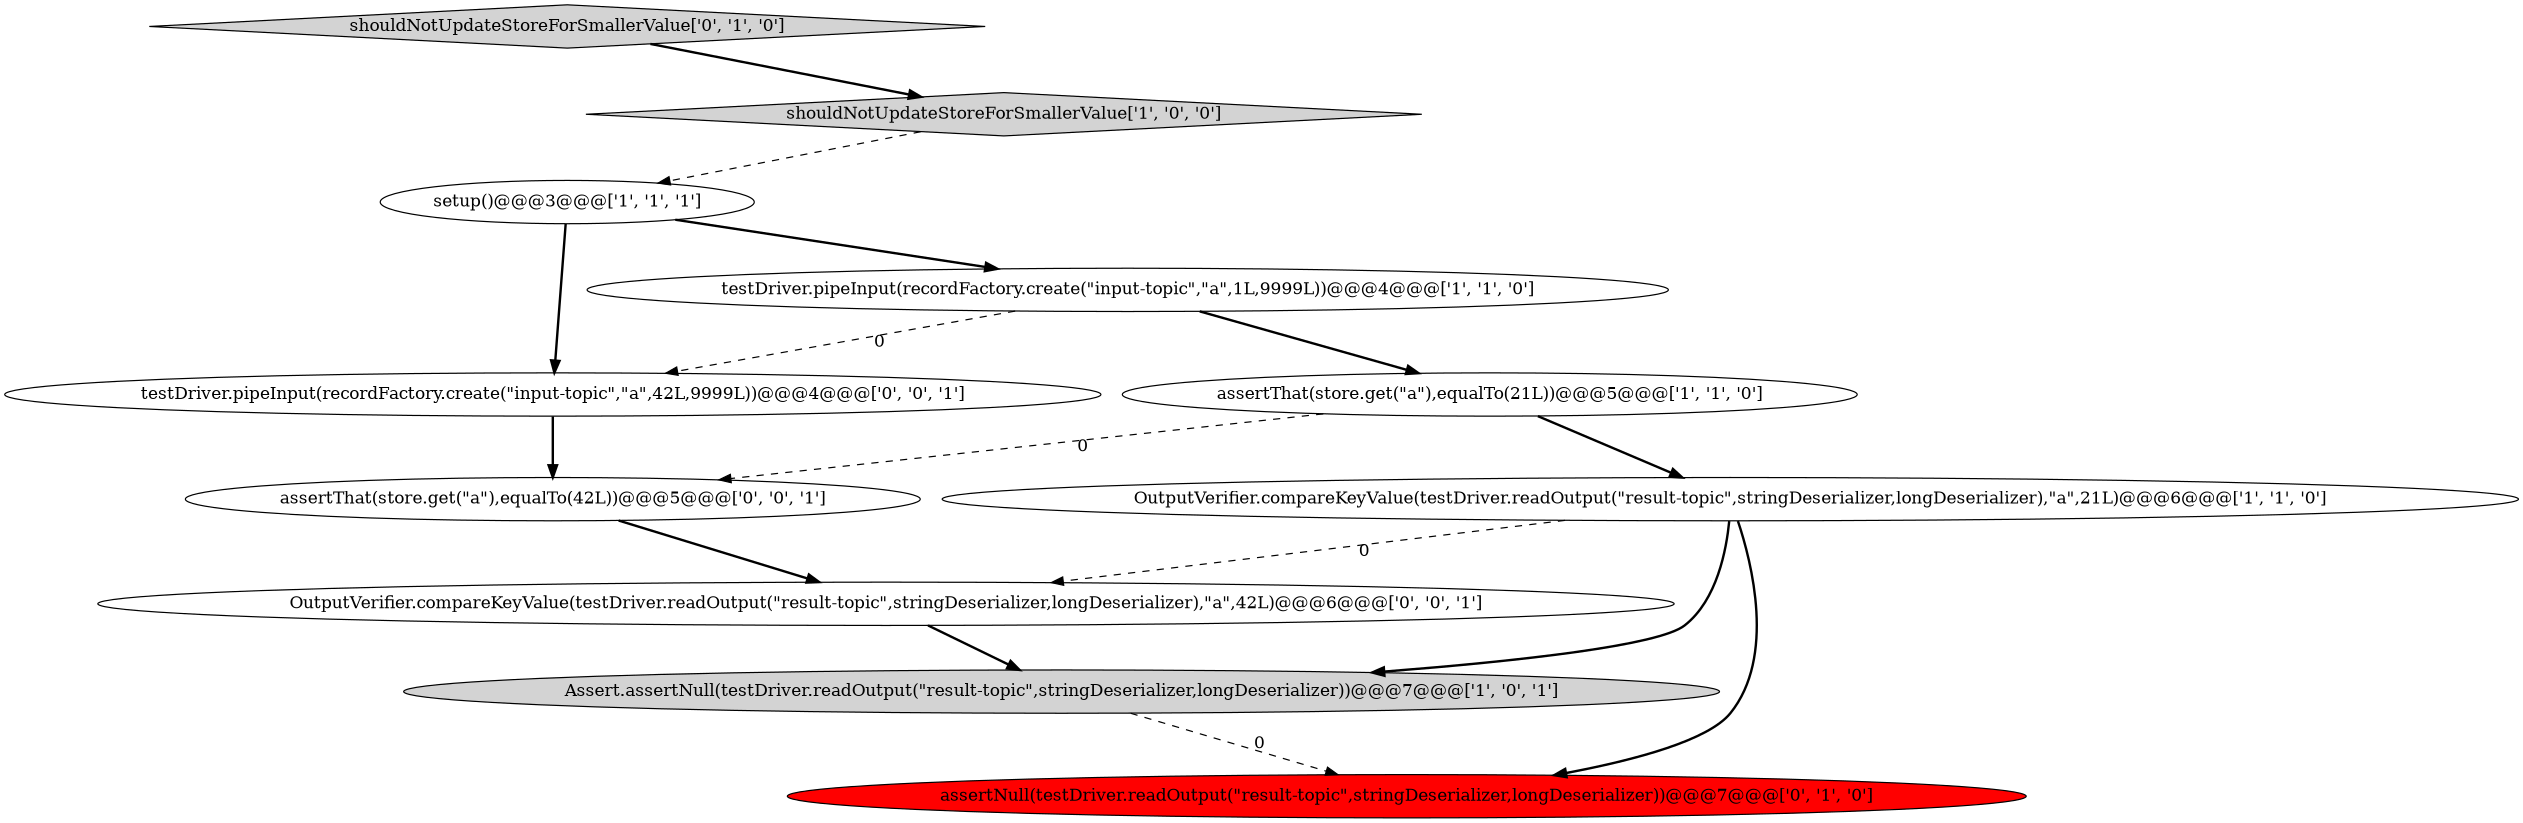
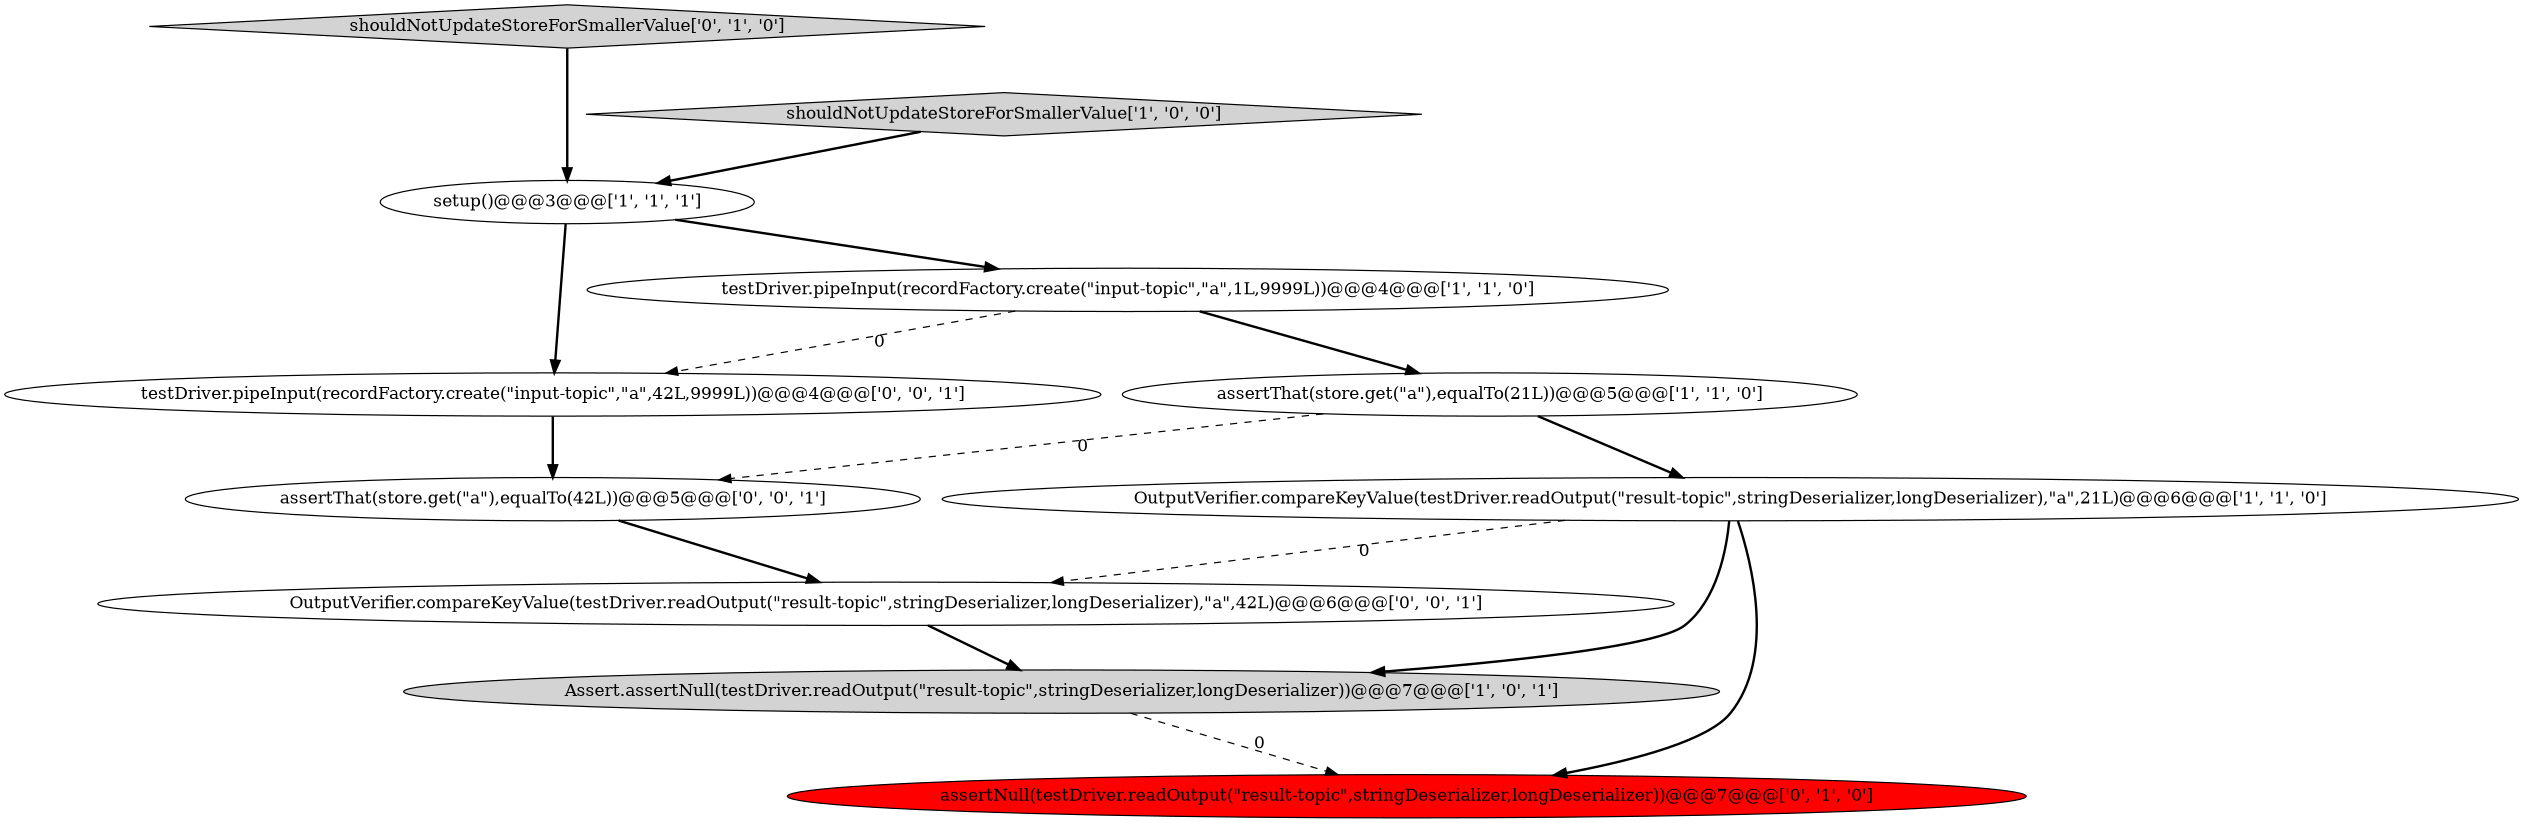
edge "shouldNotUpdateStoreForSmallerValue['0', '1', '0']" -> "shouldNotUpdateStoreForSmallerValue['1', '0', '0']": now "shouldNotUpdateStoreForSmallerValue['0', '1', '0']" -> "setup()@@@3@@@['1', '1', '1']"
edge "shouldNotUpdateStoreForSmallerValue['1', '0', '0']" -> "setup()@@@3@@@['1', '1', '1']": style dashed -> bold
